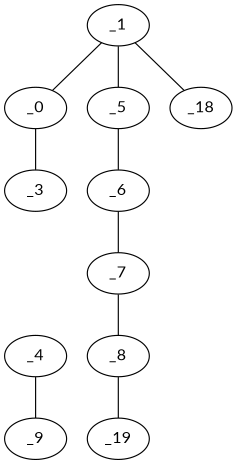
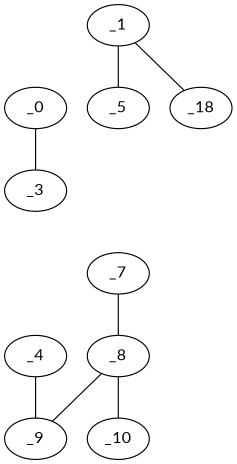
edge "_1" -- "_0": removed
node "_6": removed
edge "_8" -- "_9": added
node "_19": label "_19" -> "_10"
